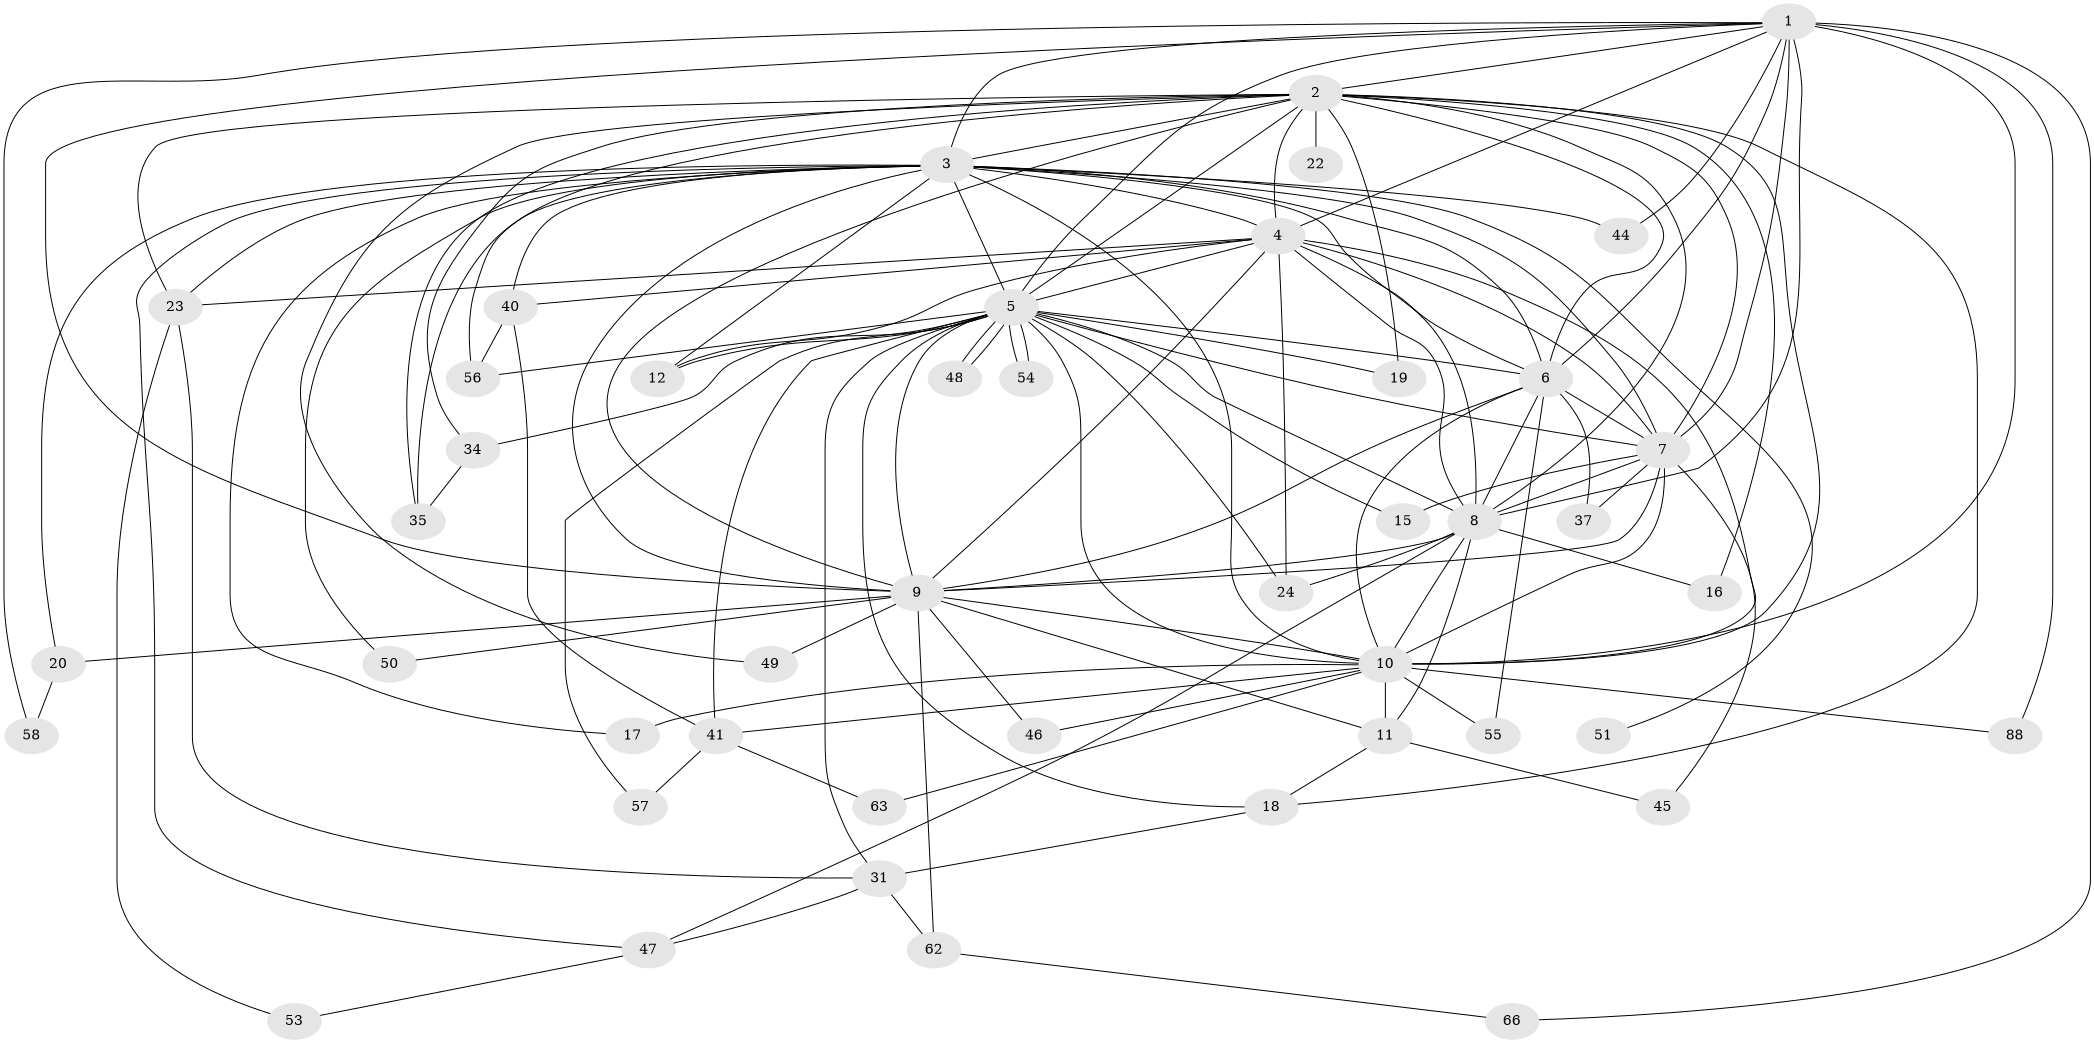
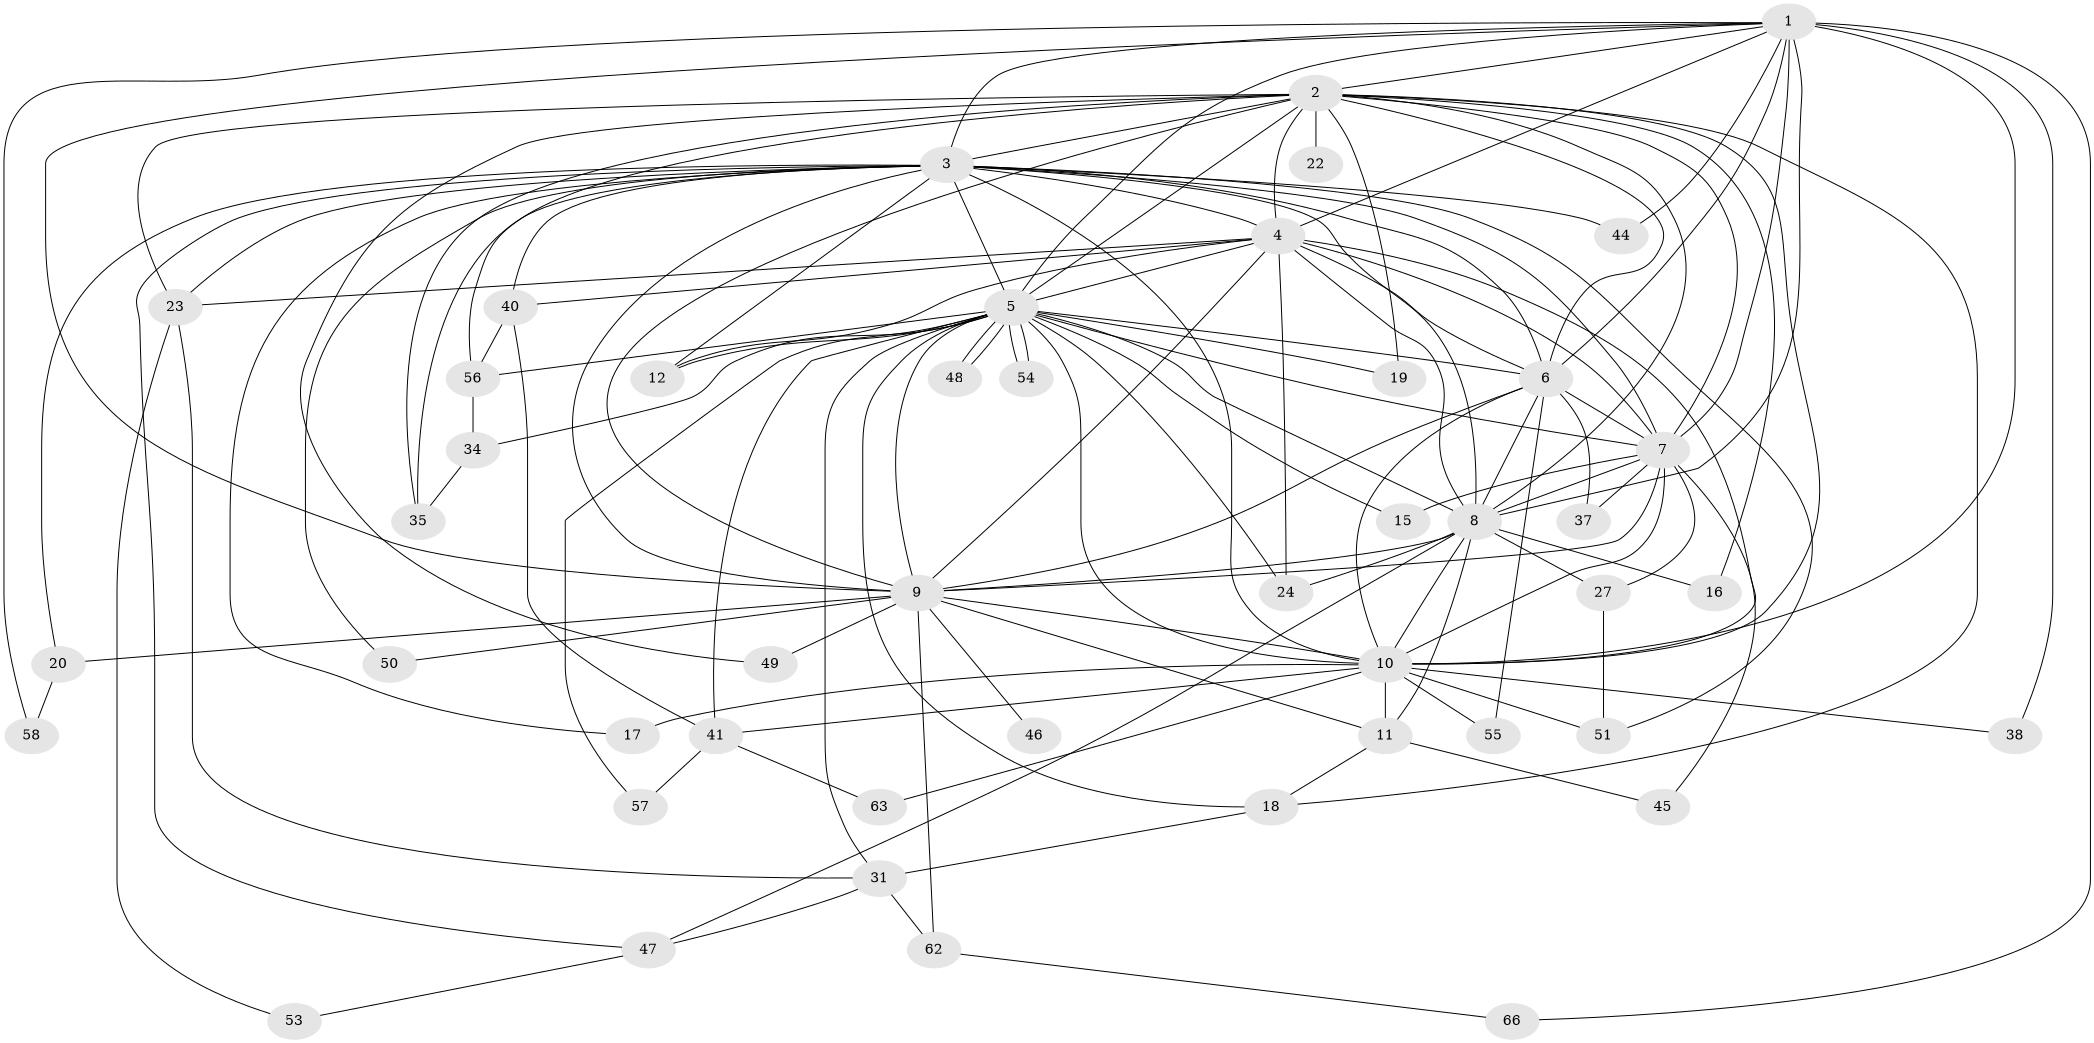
edge "2" -- "34": now "56" -- "34"
node "27": added
edge "10" -- "46": now "10" -- "51"
node "88": label "88" -> "38"
